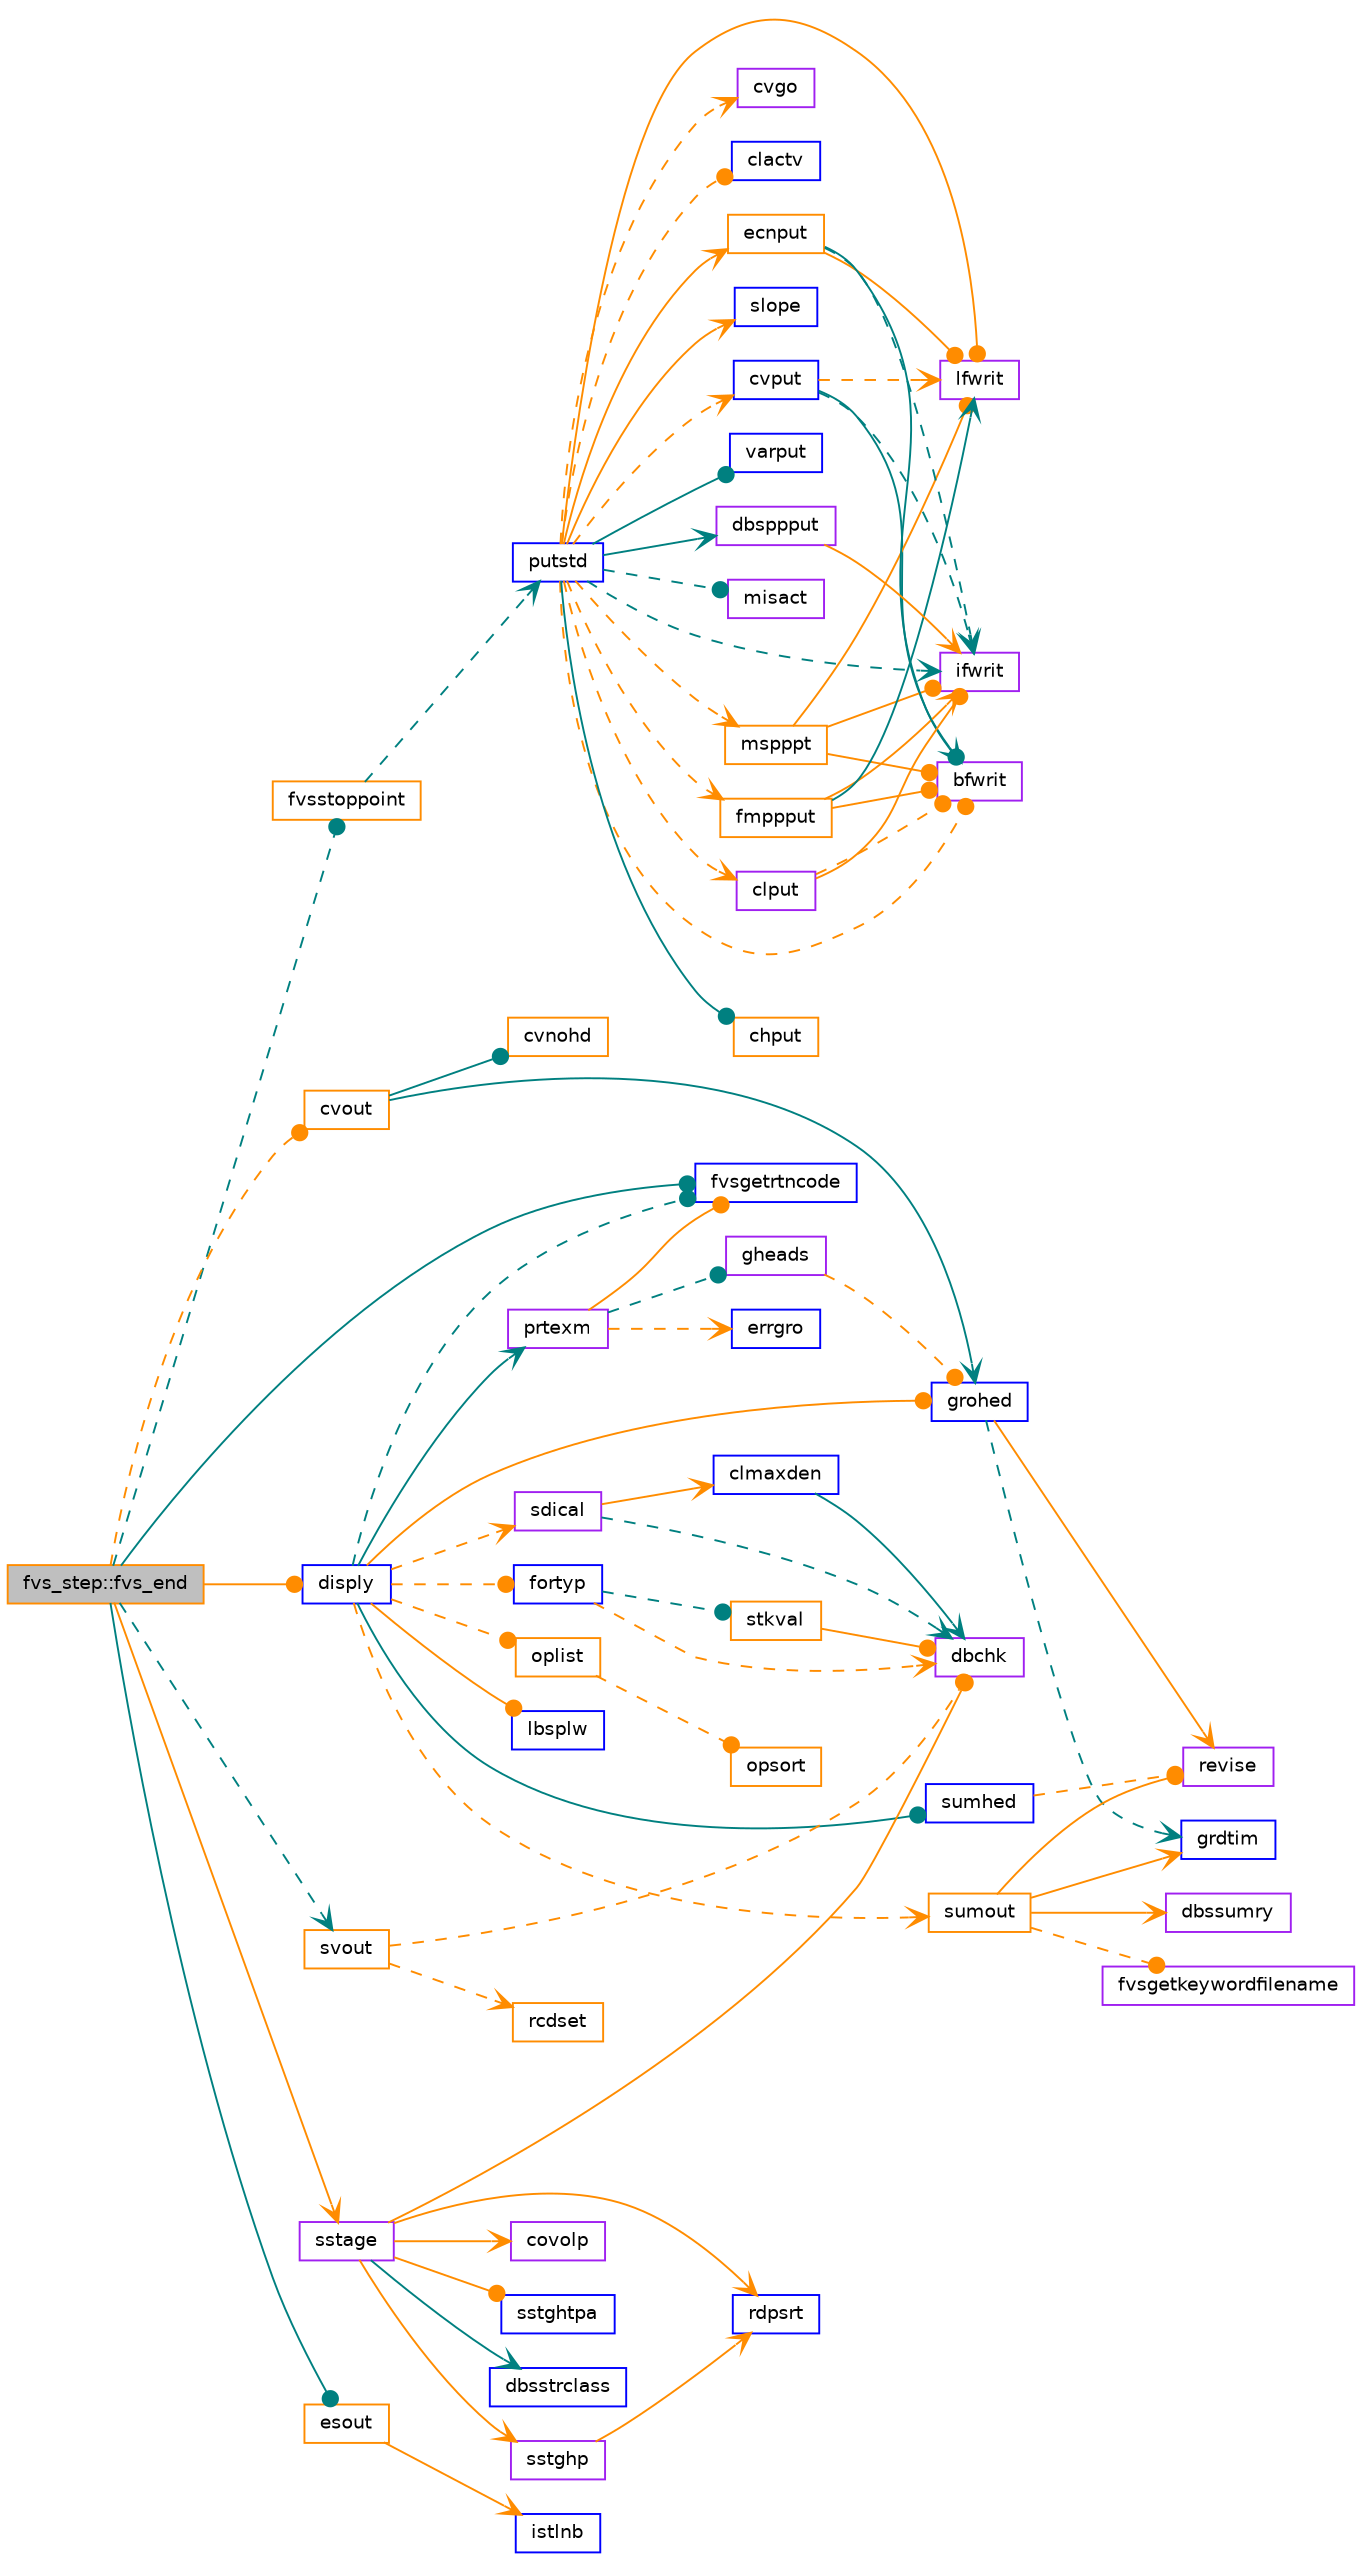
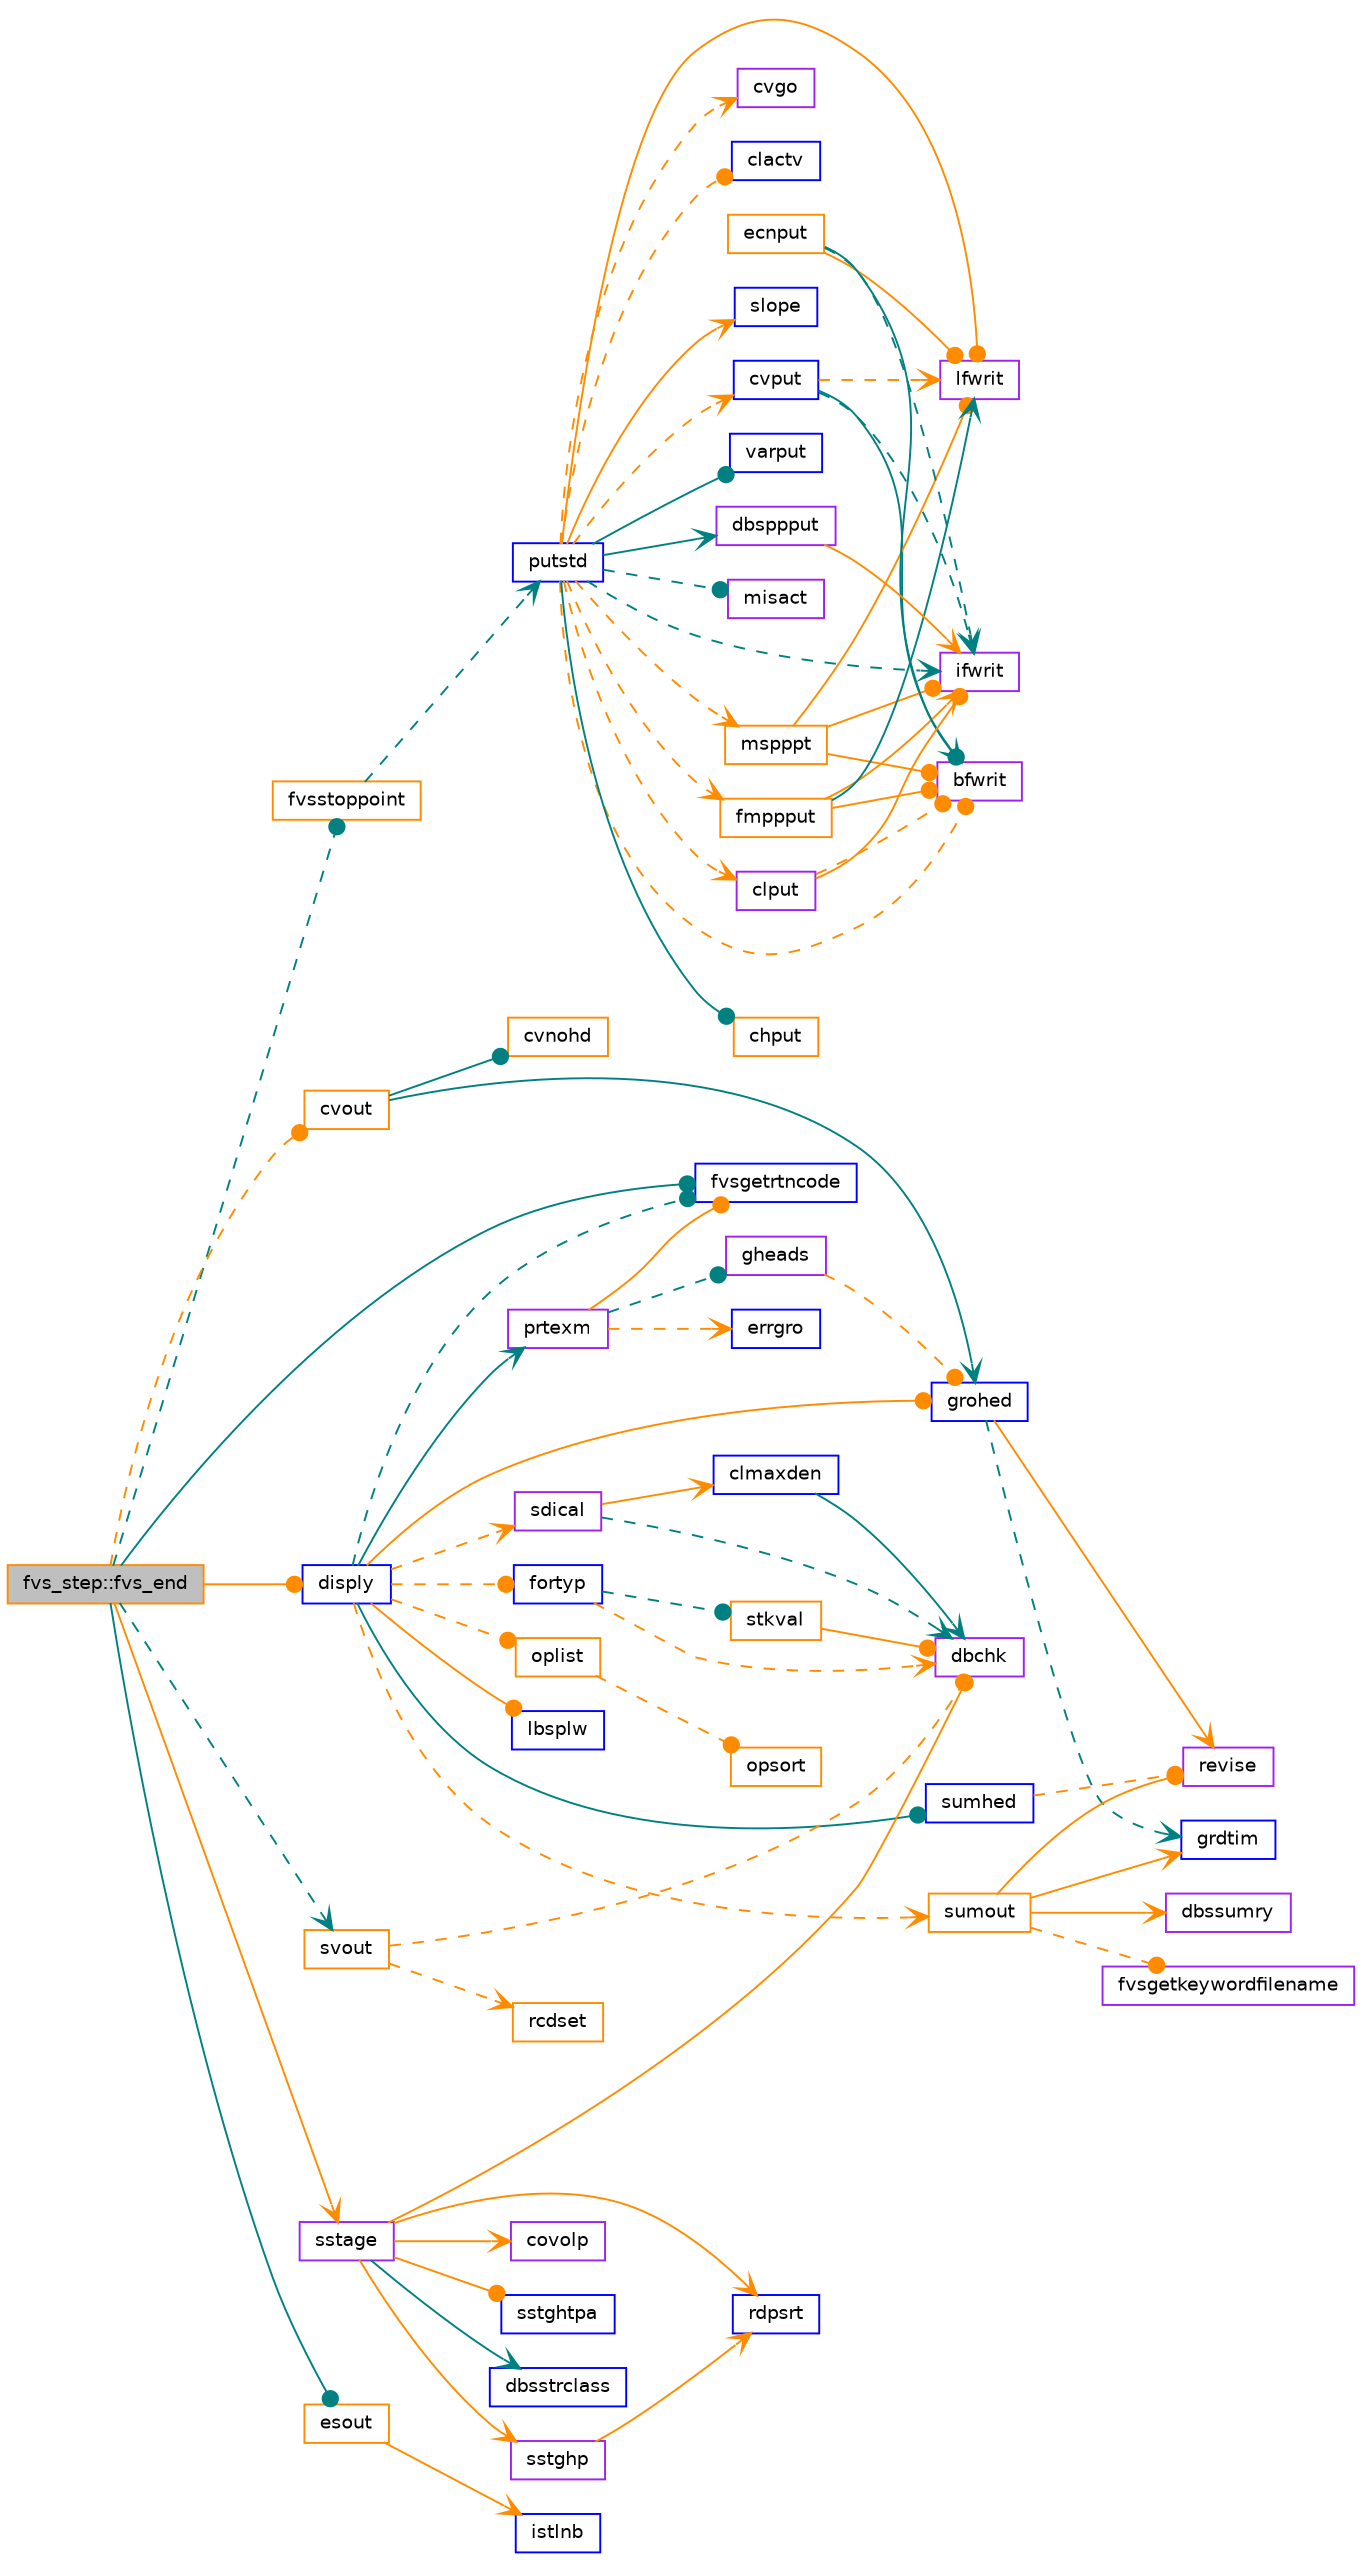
edge "putstd" -> "ecnput": removed
